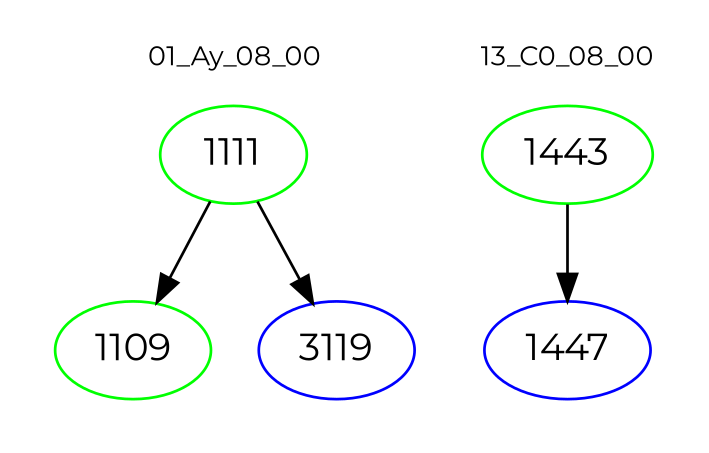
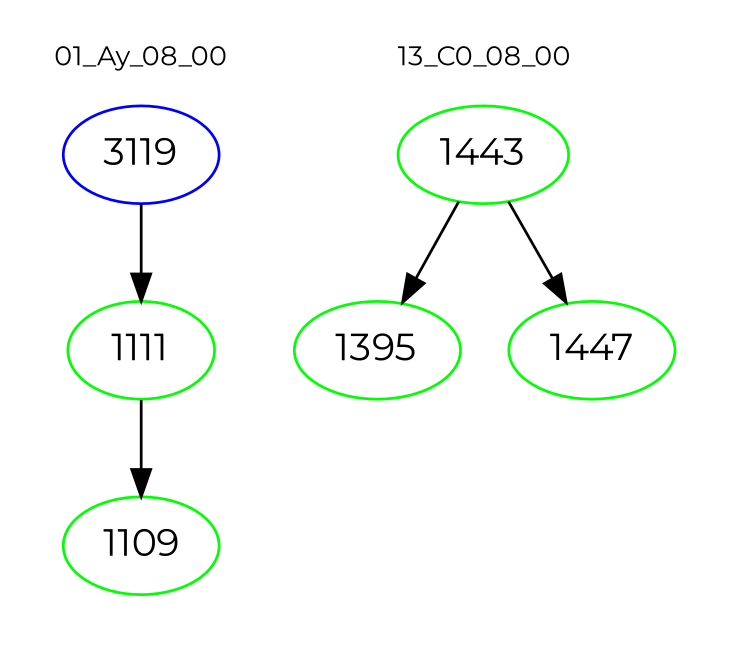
edge "1111" -> "3119": reversed
node "1395": added
node "1447": color blue -> green
